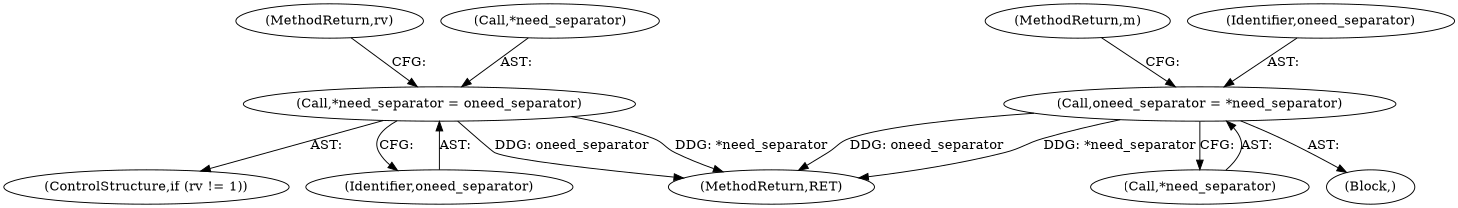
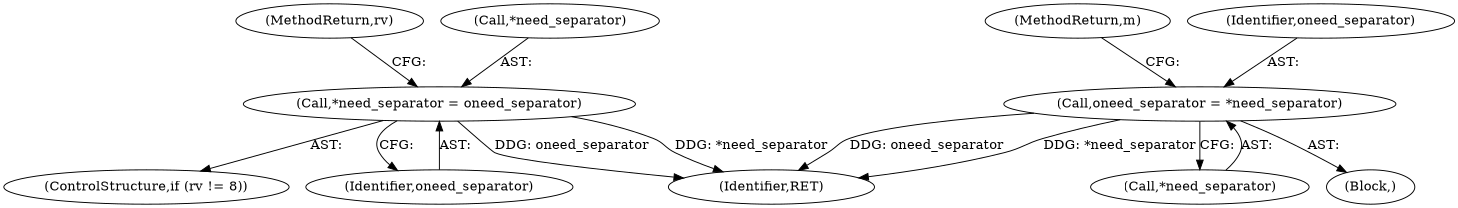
node "(ControlStructure,if (rv != 1))": label "(ControlStructure,if (rv != 1))" -> "(ControlStructure,if (rv != 8))"
node "(MethodReturn,RET)": label "(MethodReturn,RET)" -> "(Identifier,RET)"
